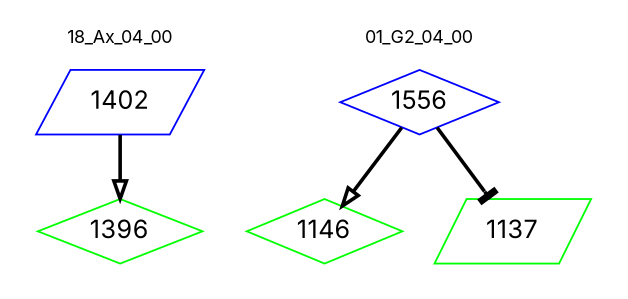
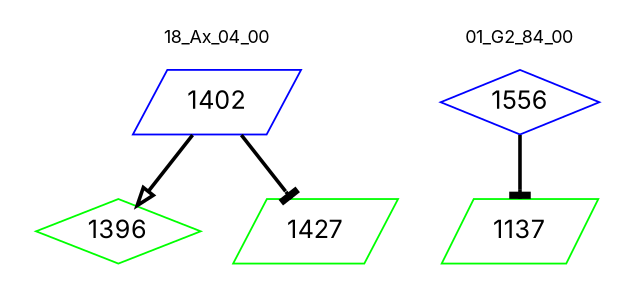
cluster "01_G2_04_00": label "01_G2_04_00" -> "01_G2_84_00"
node "1427": added
node "1146": removed
